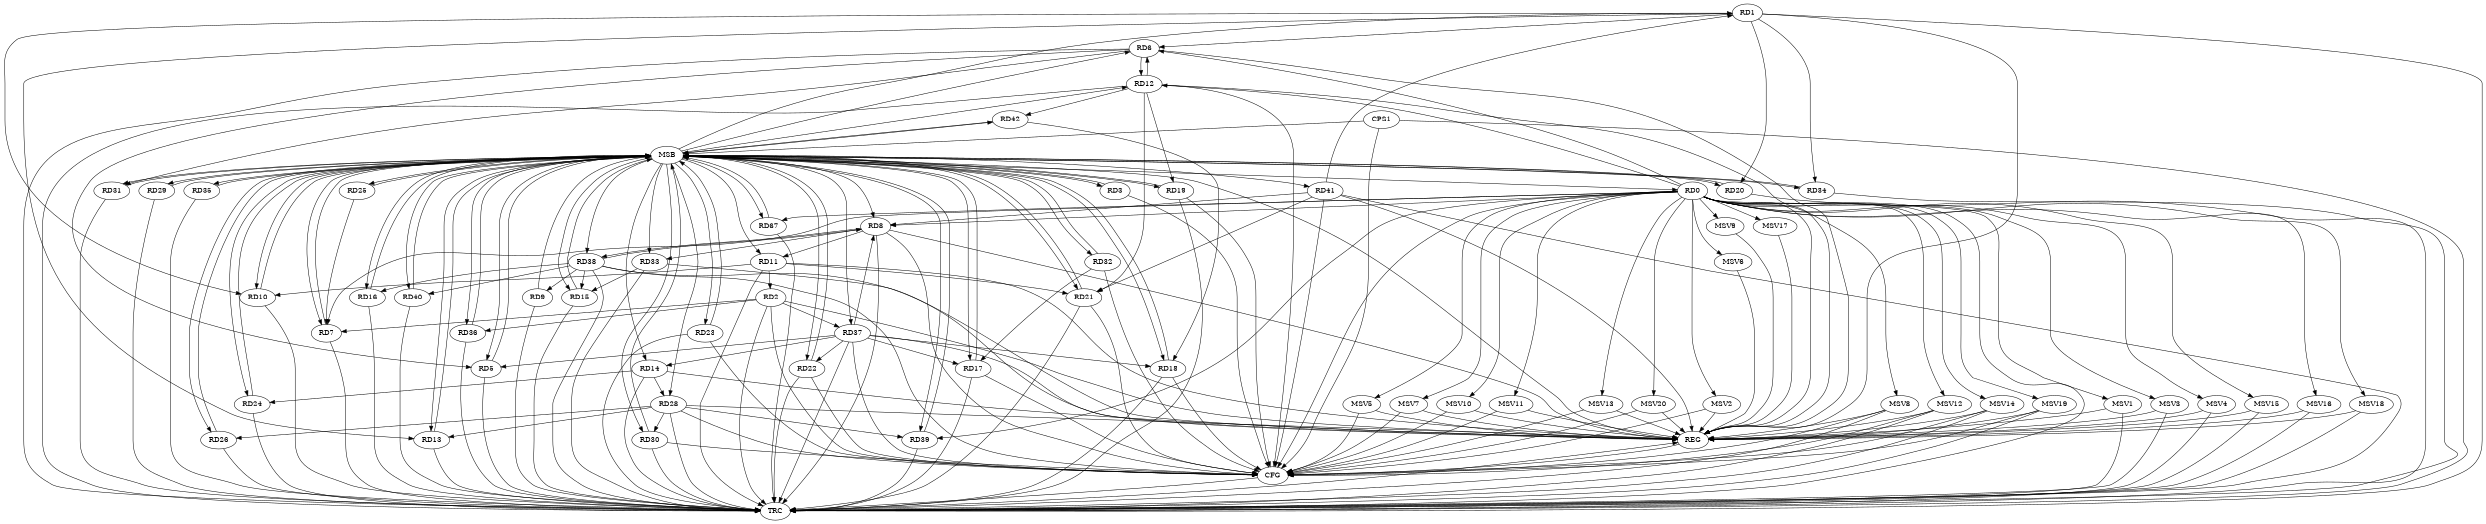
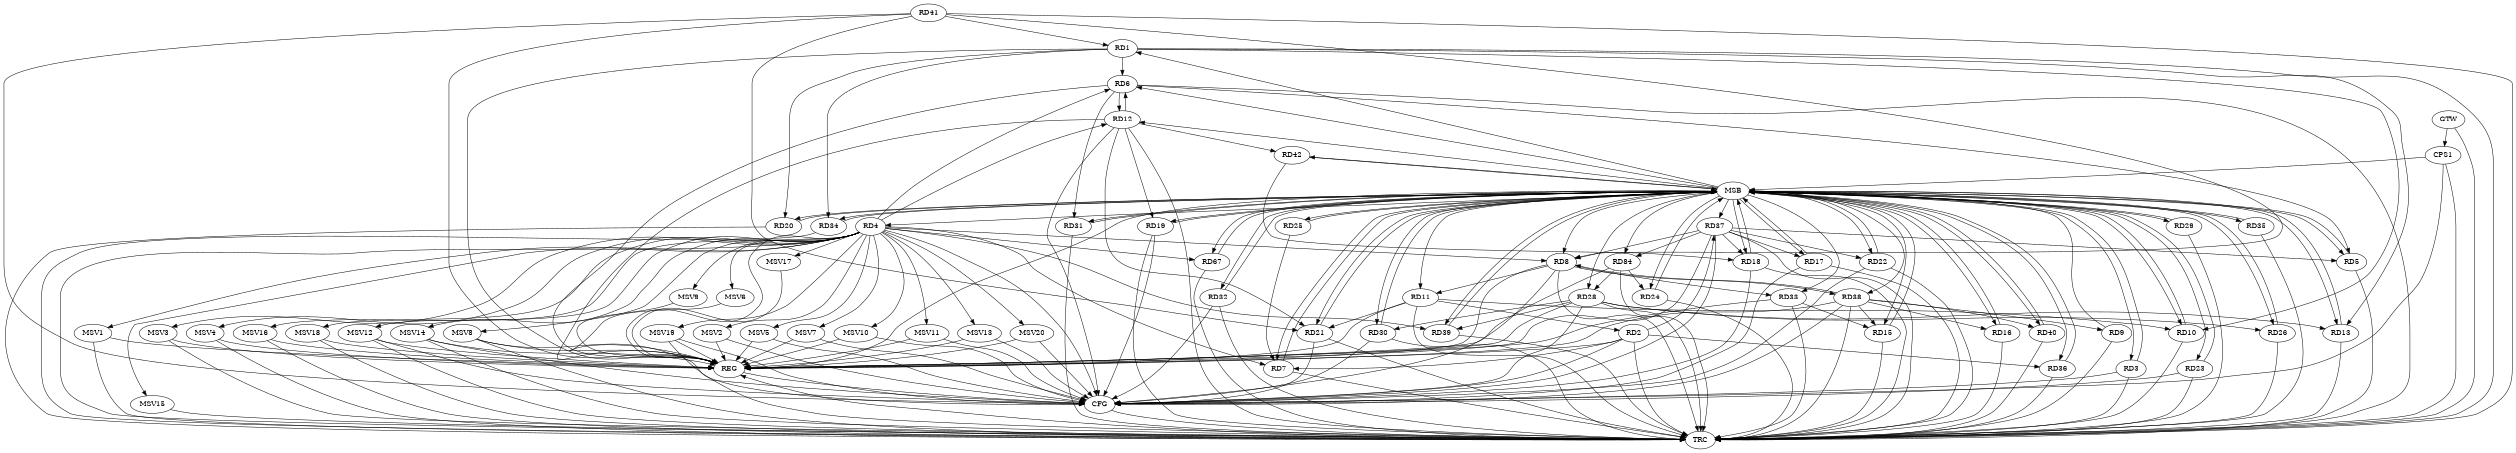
node "GTW": added
edge "MSB" -> "RD41": removed
node "RD0": label "RD0" -> "RD4"
edge "RD32" -> "RD17": now "RD32" -> "TRC"
node "RD14": label "RD14" -> "RD84"
edge "MSV15" -> "REG": removed
edge "RD3" -> "TRC": added
